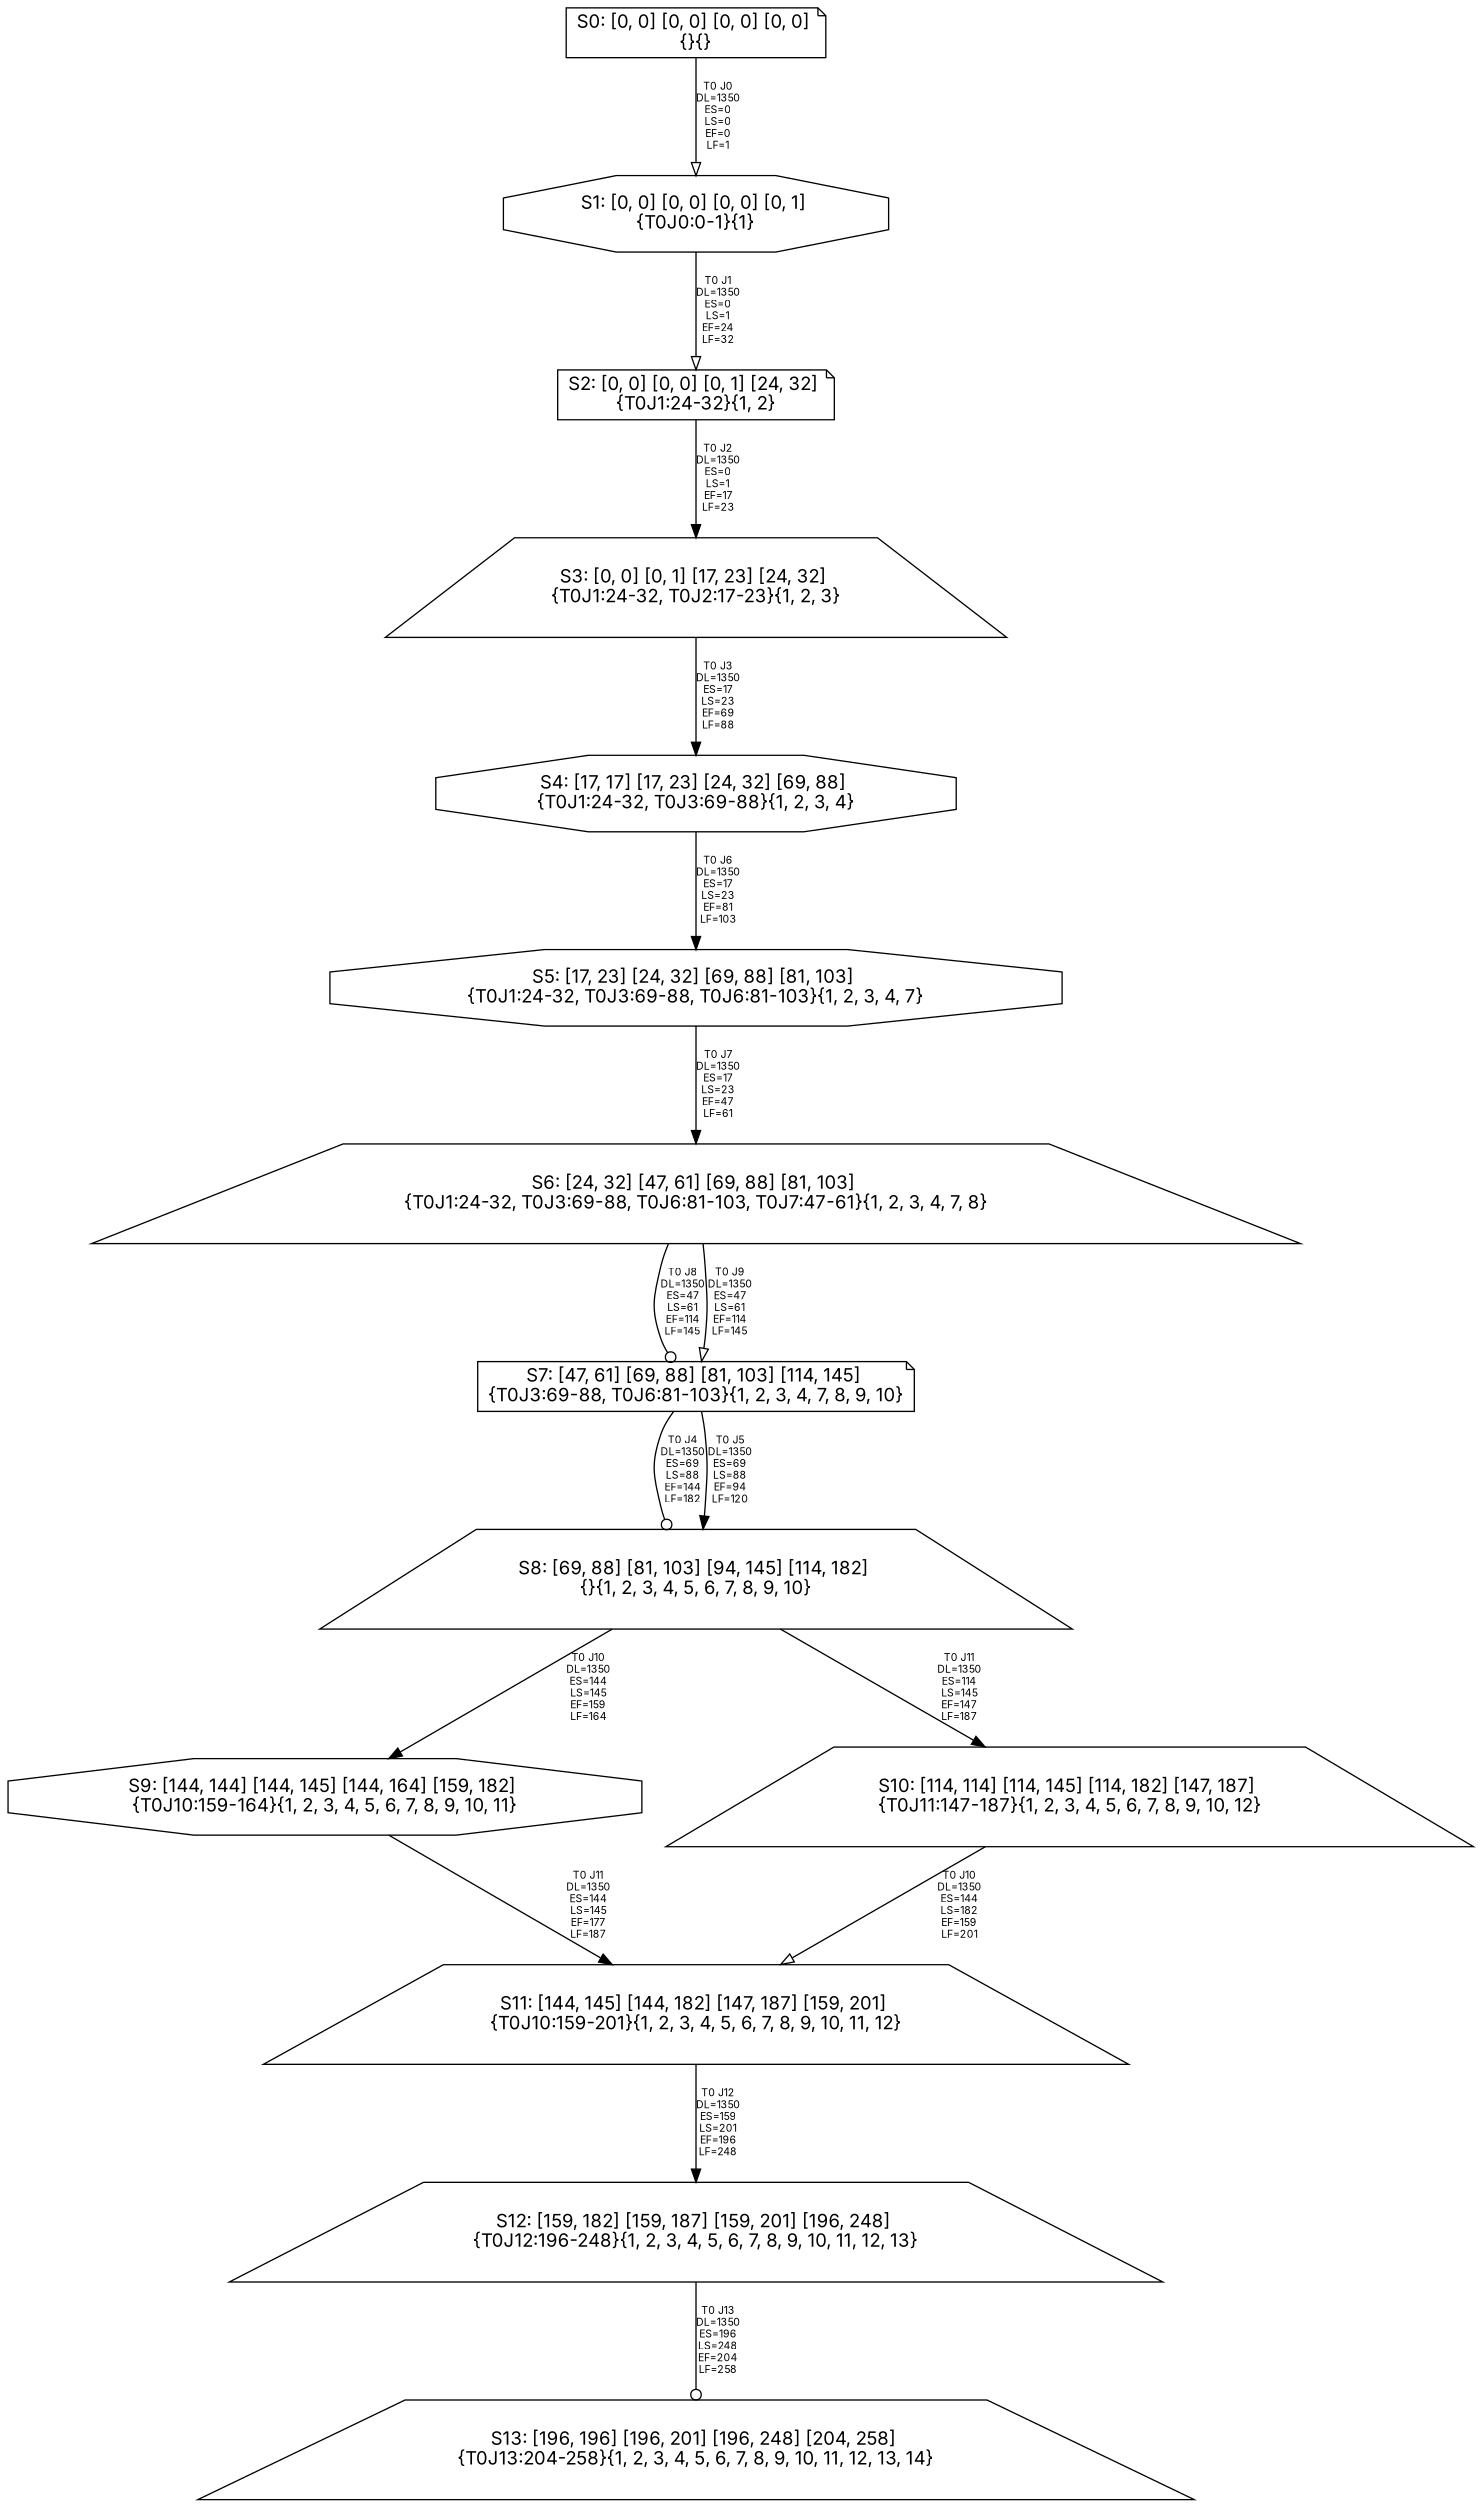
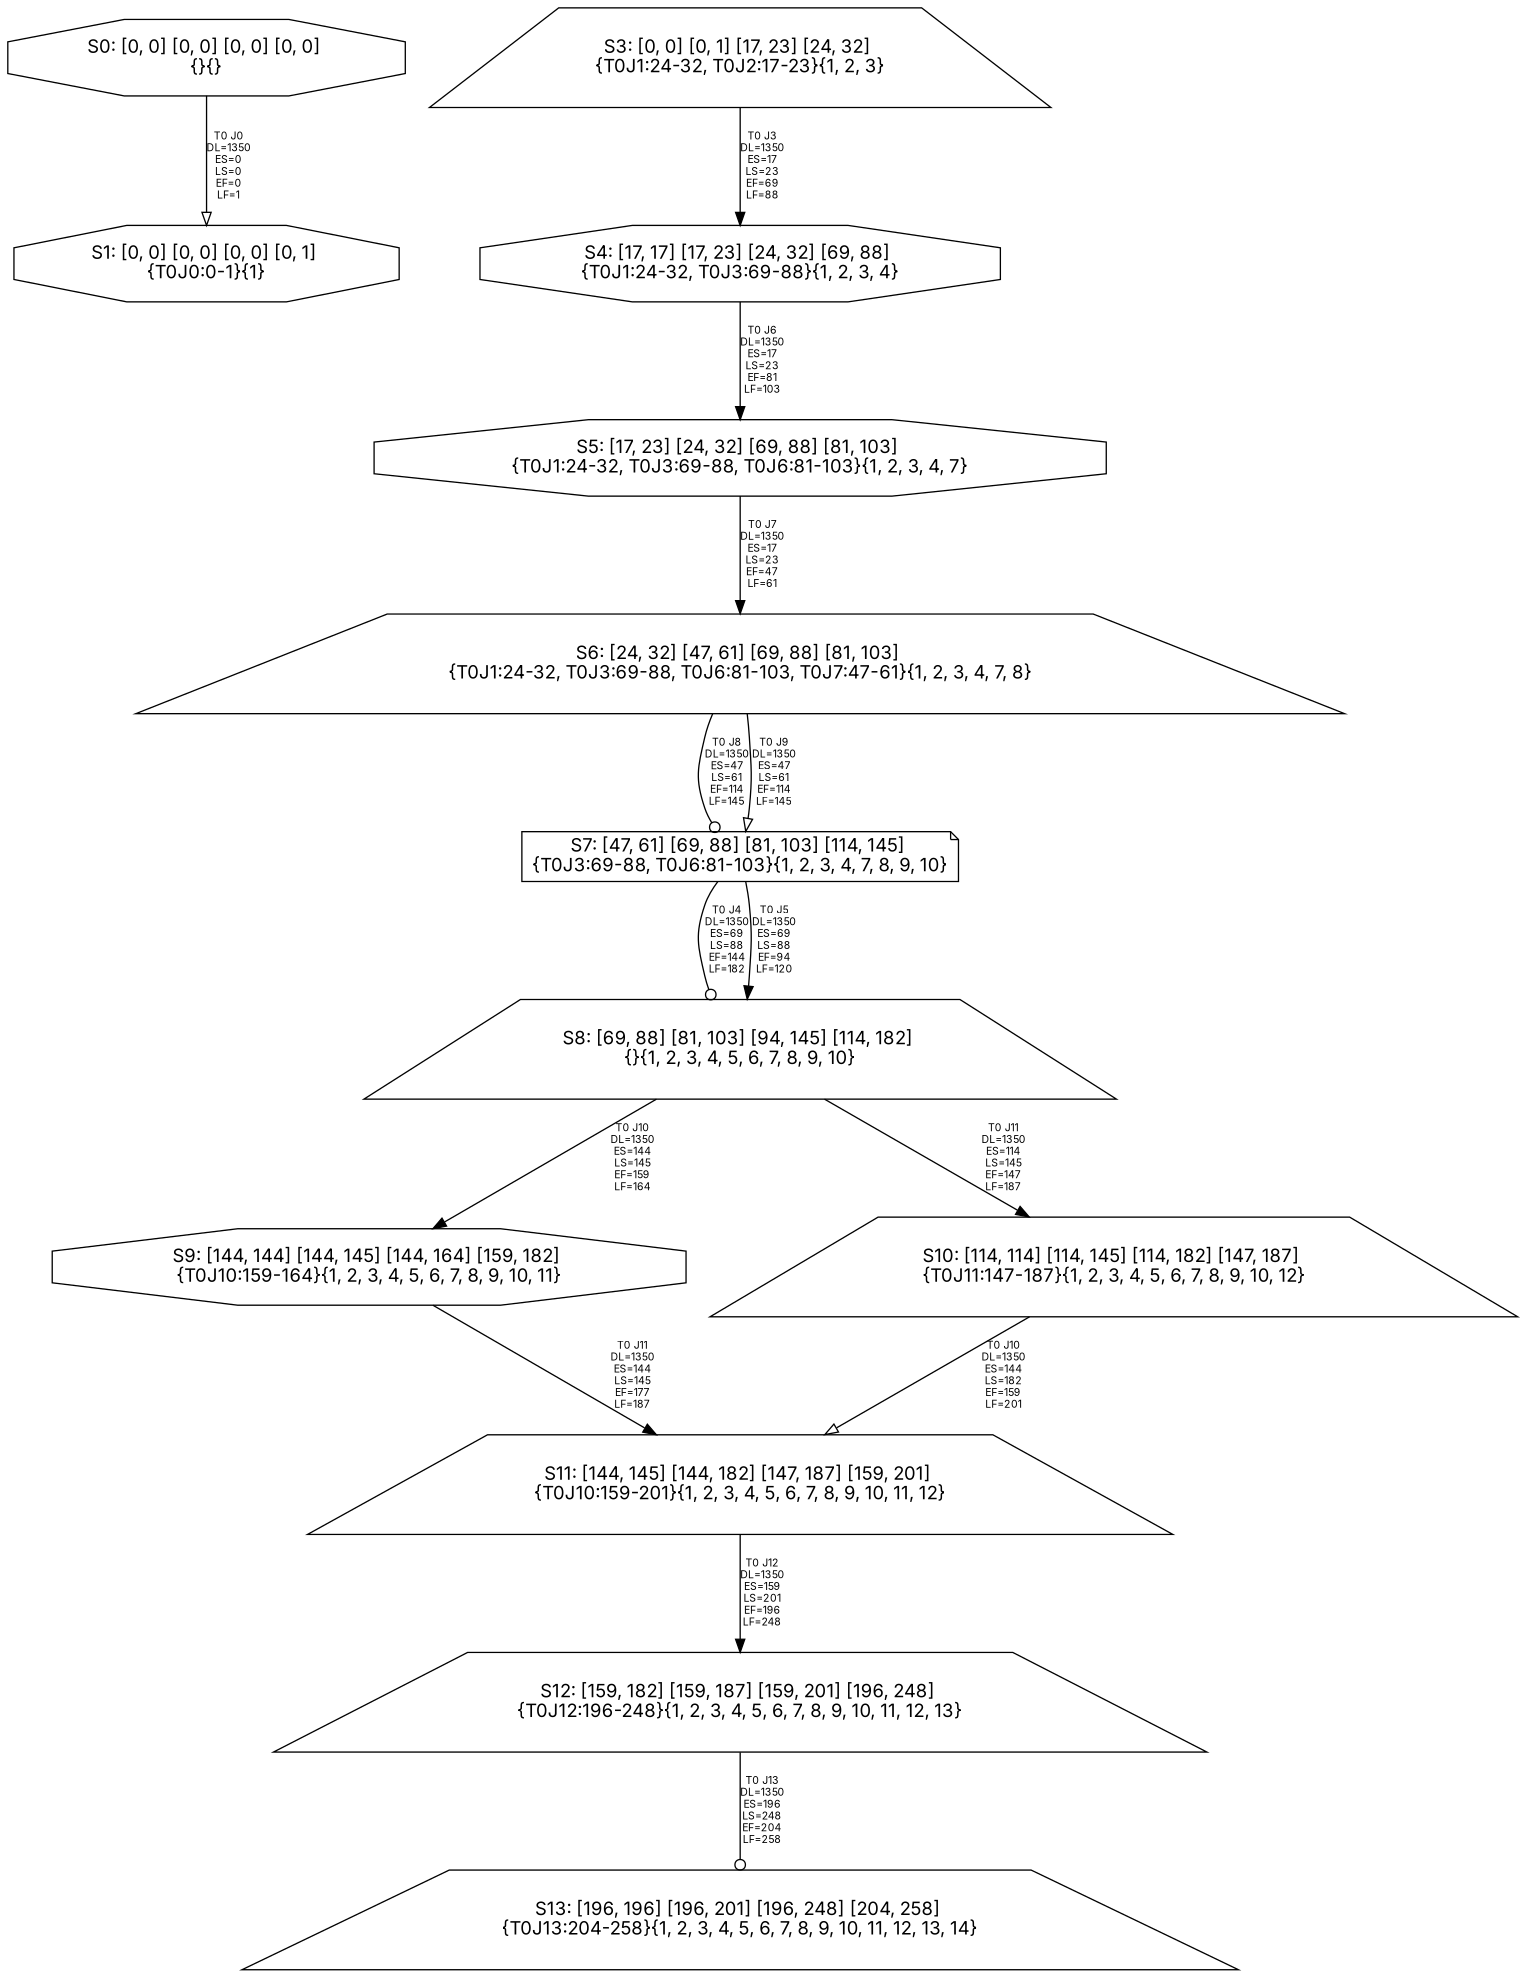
node "S0: [0, 0] [0, 0] [0, 0] [0, 0] {}{}": shape note -> octagon
node "S2: [0, 0] [0, 0] [0, 1] [24, 32] {T0J1:24-32}{1, 2}": removed
